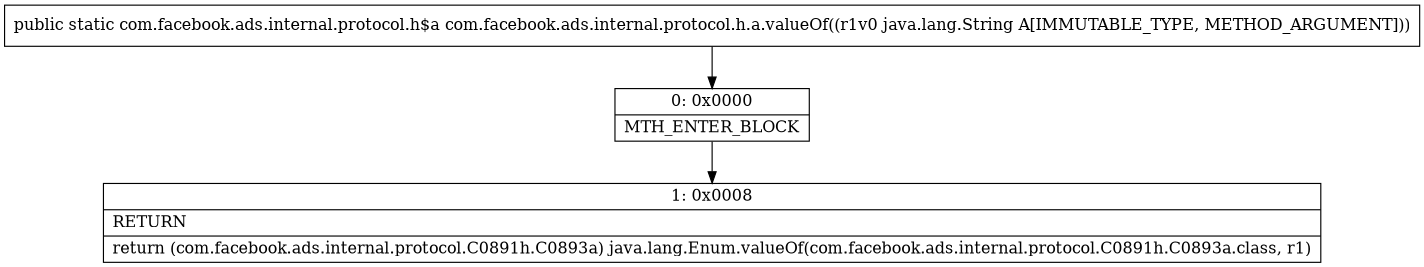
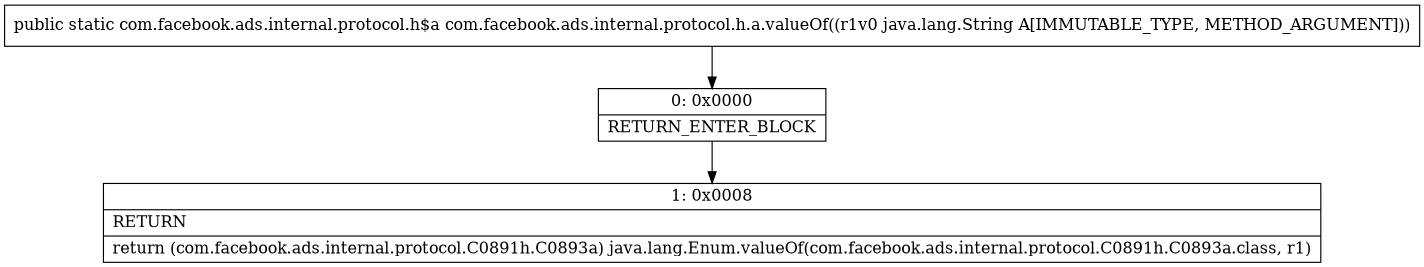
node "0: 0x0000": text "MTH_ENTER_BLOCK" -> "RETURN_ENTER_BLOCK"
